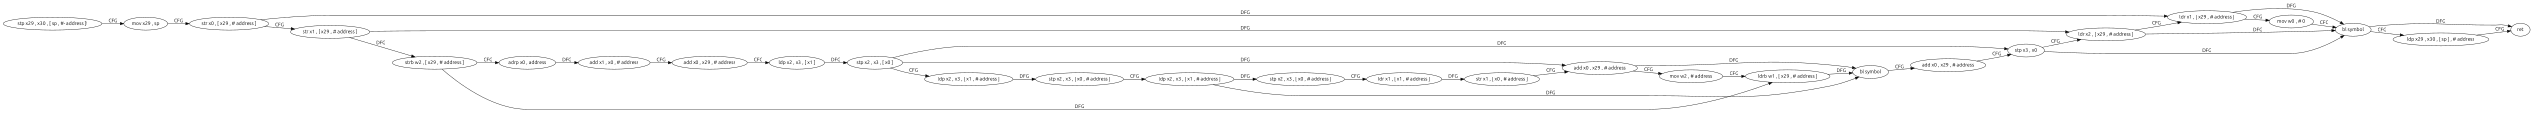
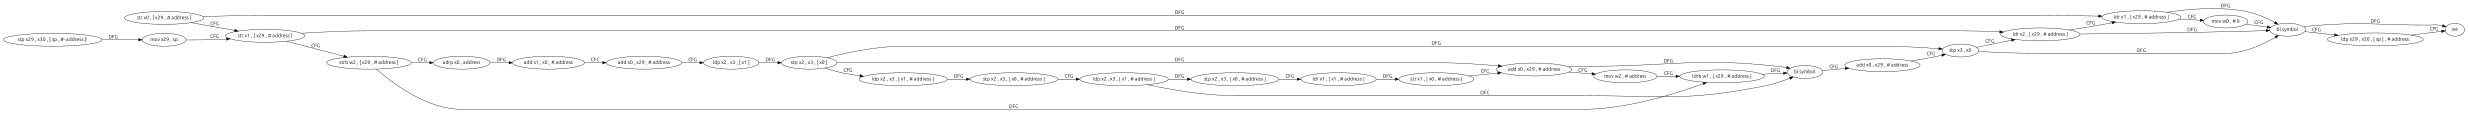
edge "stp x29 , x30 , [ sp , #- address ]!" -> "mov x29 , sp": label "CFG" -> "DFG"
edge "mov x29 , sp" -> "str x0 , [ x29 , # address ]": now "mov x29 , sp" -> "str x1 , [ x29 , # address ]"
edge "str x1 , [ x29 , # address ]" -> "strb w2 , [ x29 , # address ]": label "DFG" -> "CFG"
